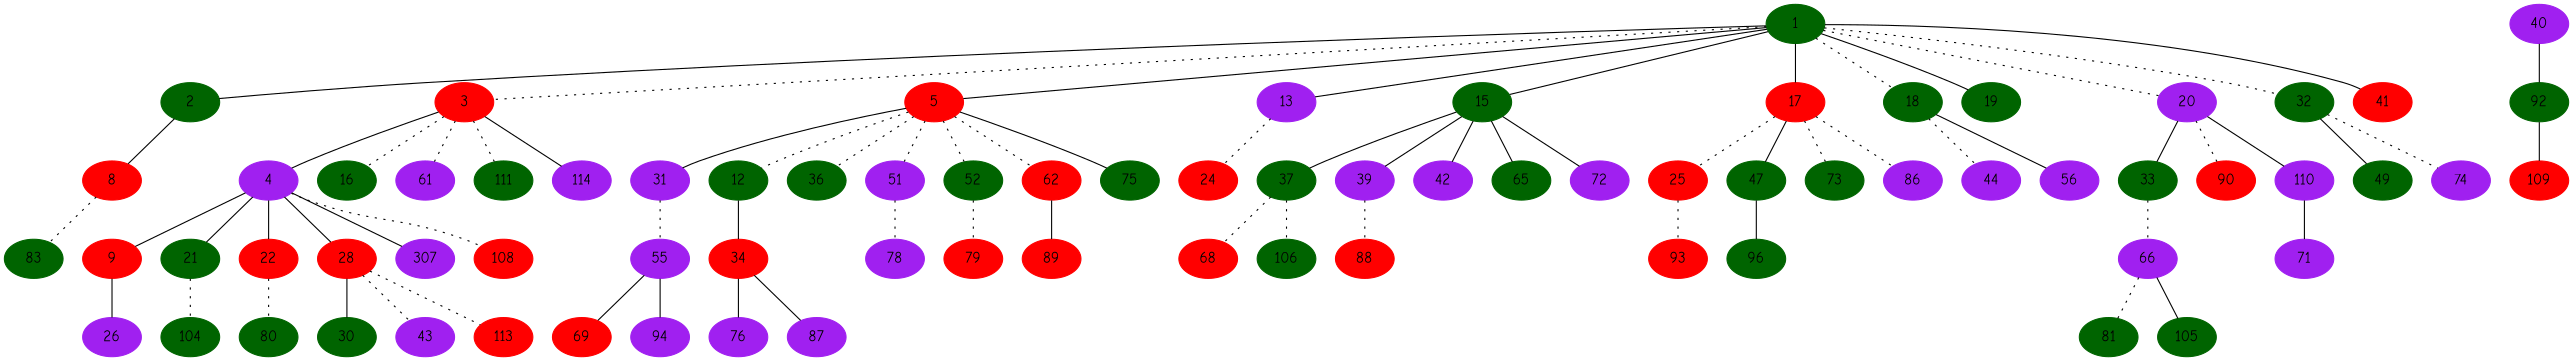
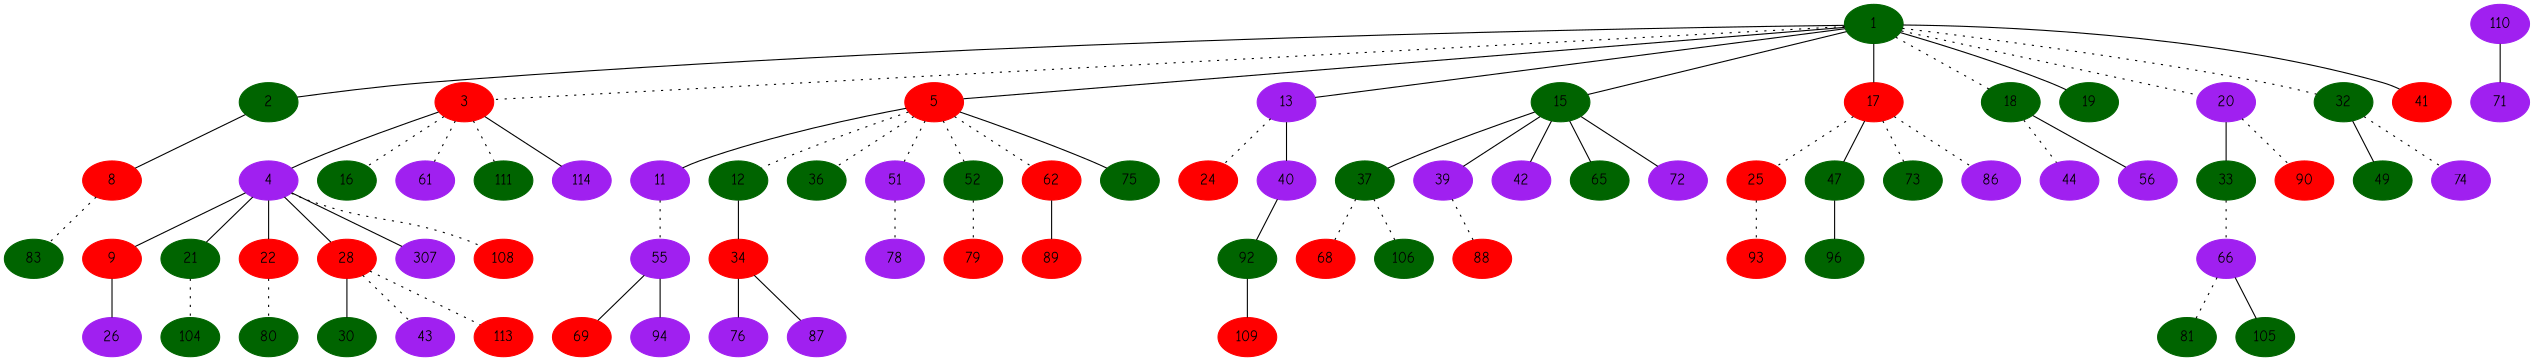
edge "13" -- "40": added
edge "20" -- "110": removed
node "31": label "31" -> "11"
